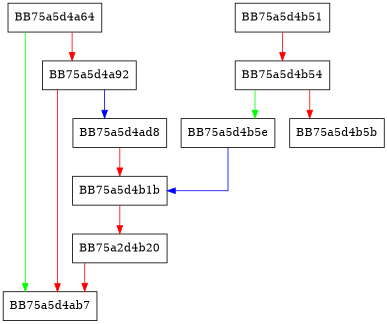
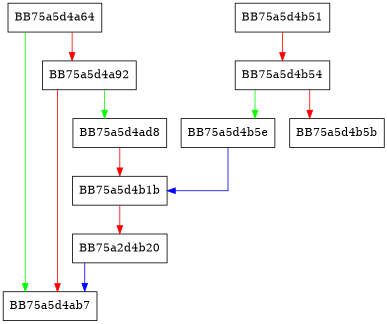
edge "BB75a5d4a92" -> "BB75a5d4ad8": color blue -> green
edge "BB75a2d4b20" -> "BB75a5d4ab7": color red -> blue
